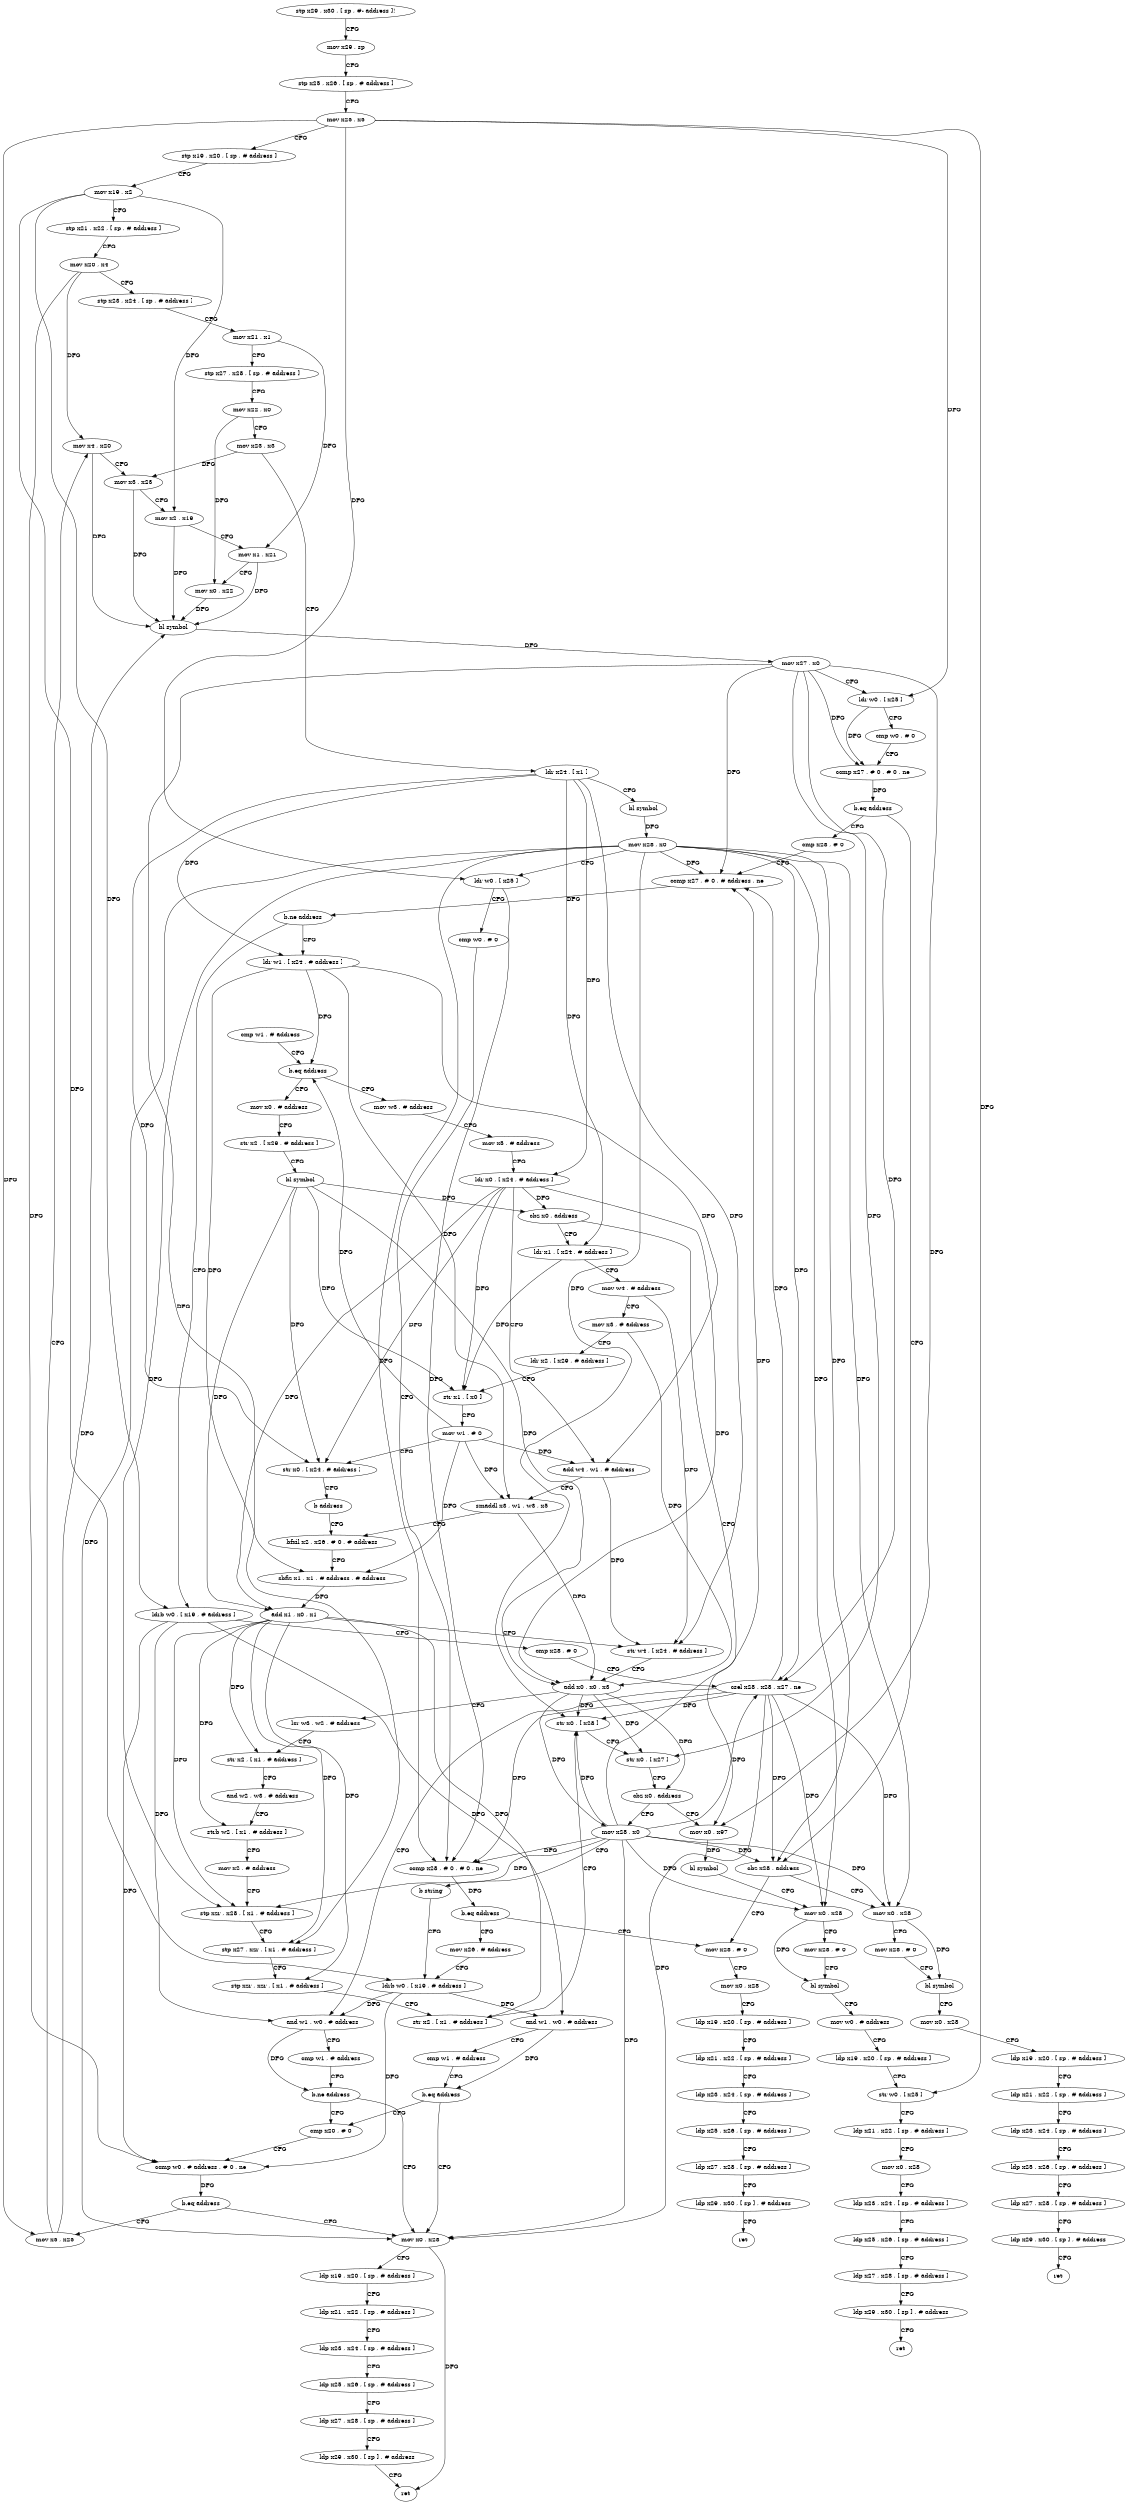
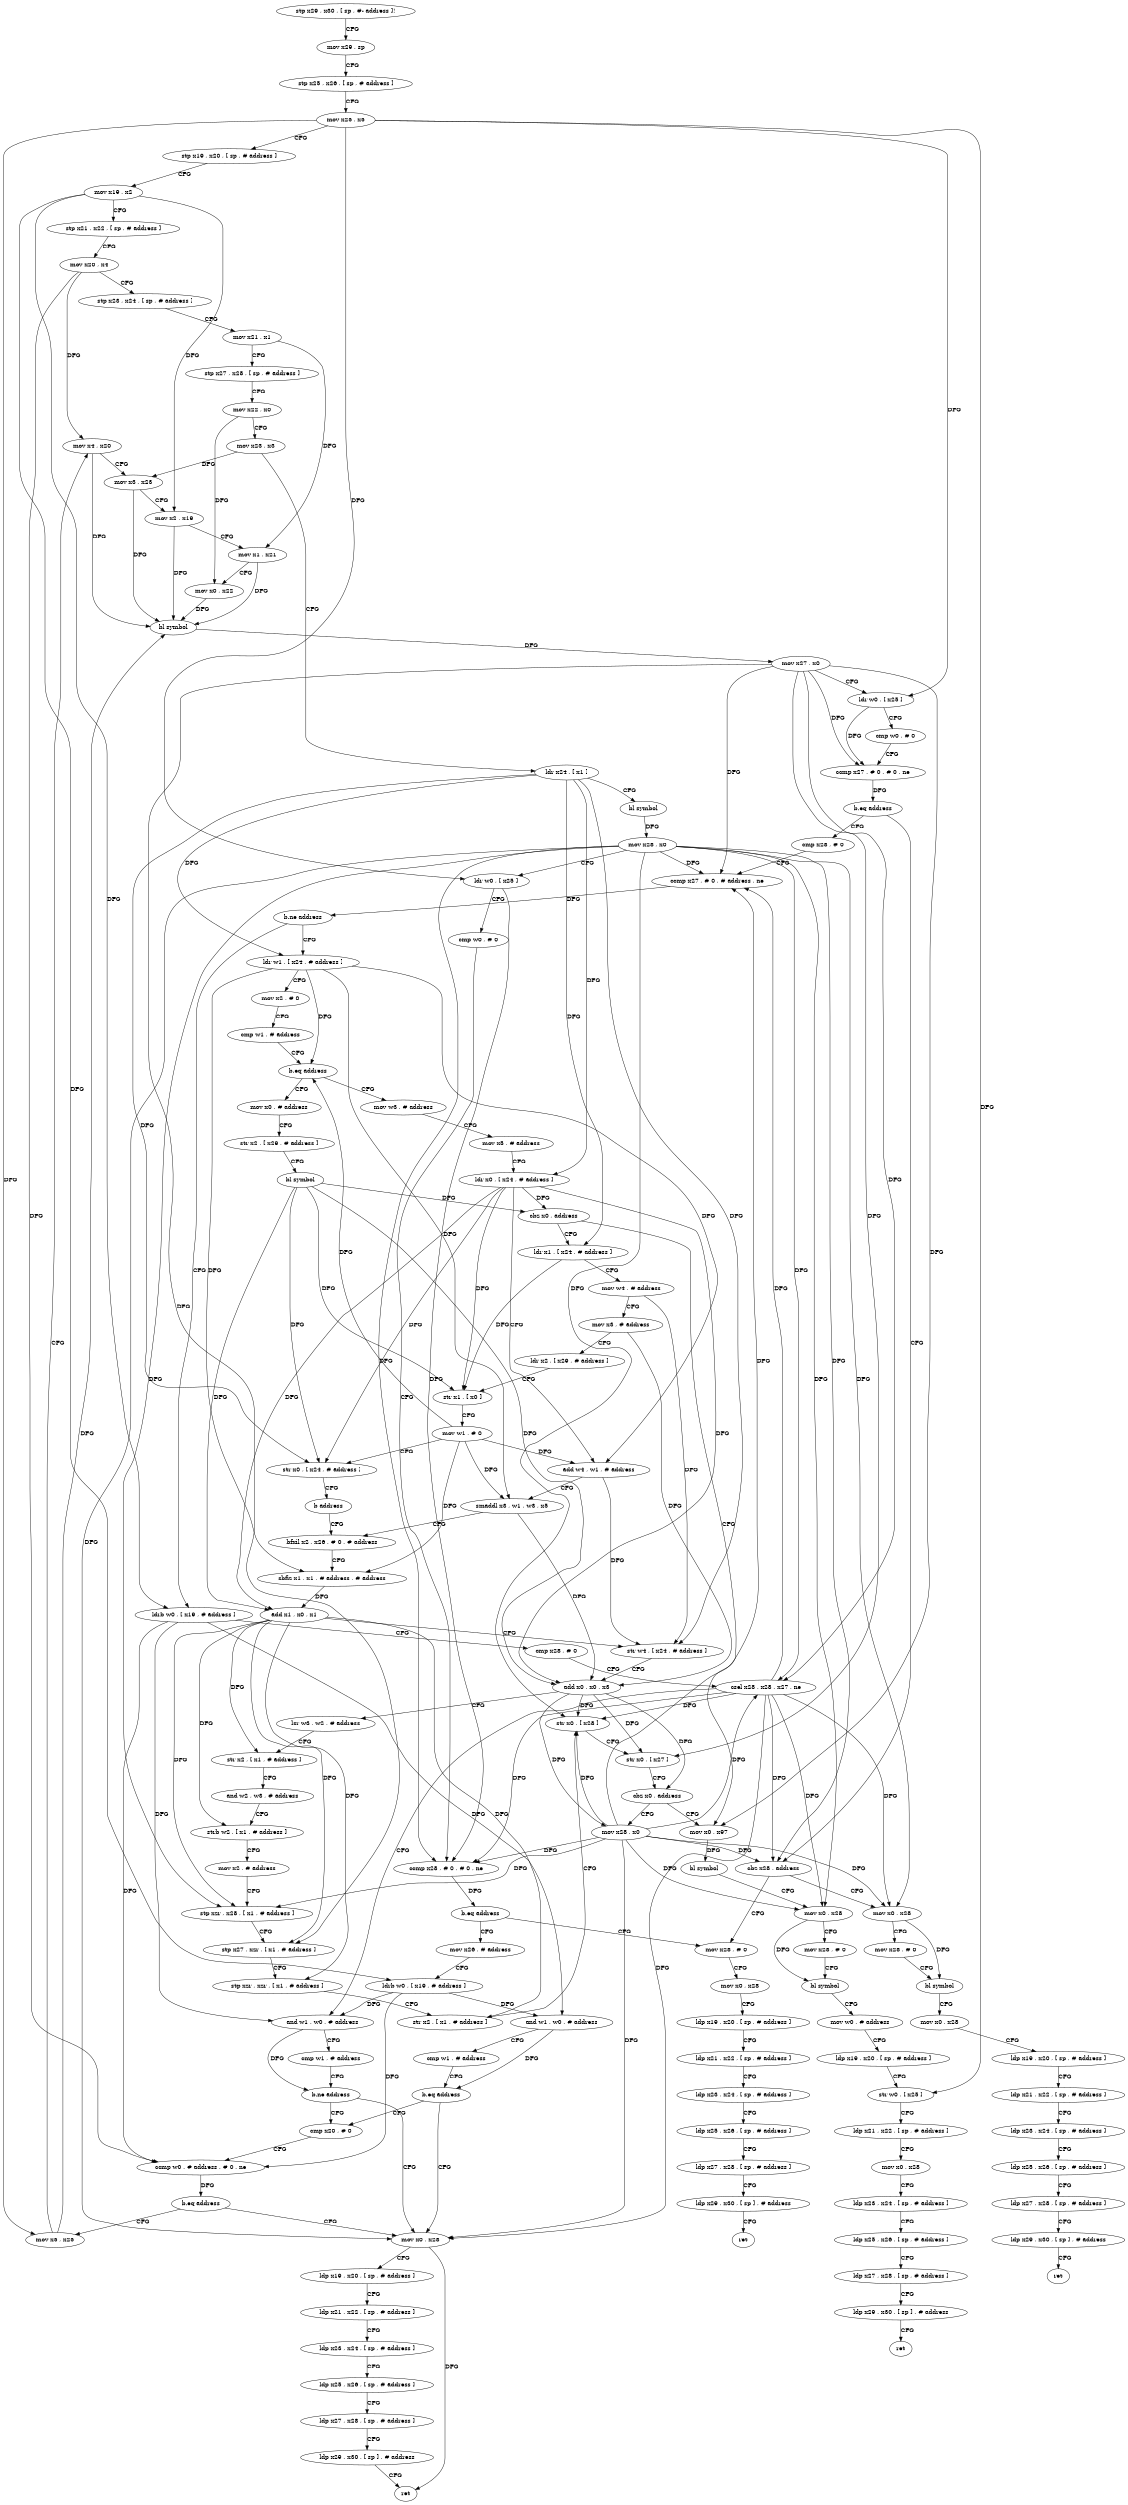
node "mov x2 , # 0": added
node "b string": removed
